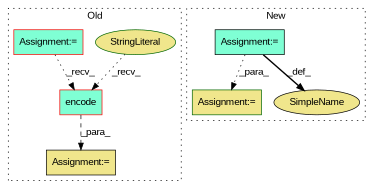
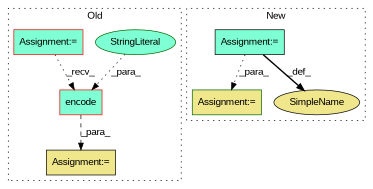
node "StringLiteral": fillcolor khaki -> aquamarine
edge "StringLiteral" -> "encode": label "_recv_" -> "_para_"
